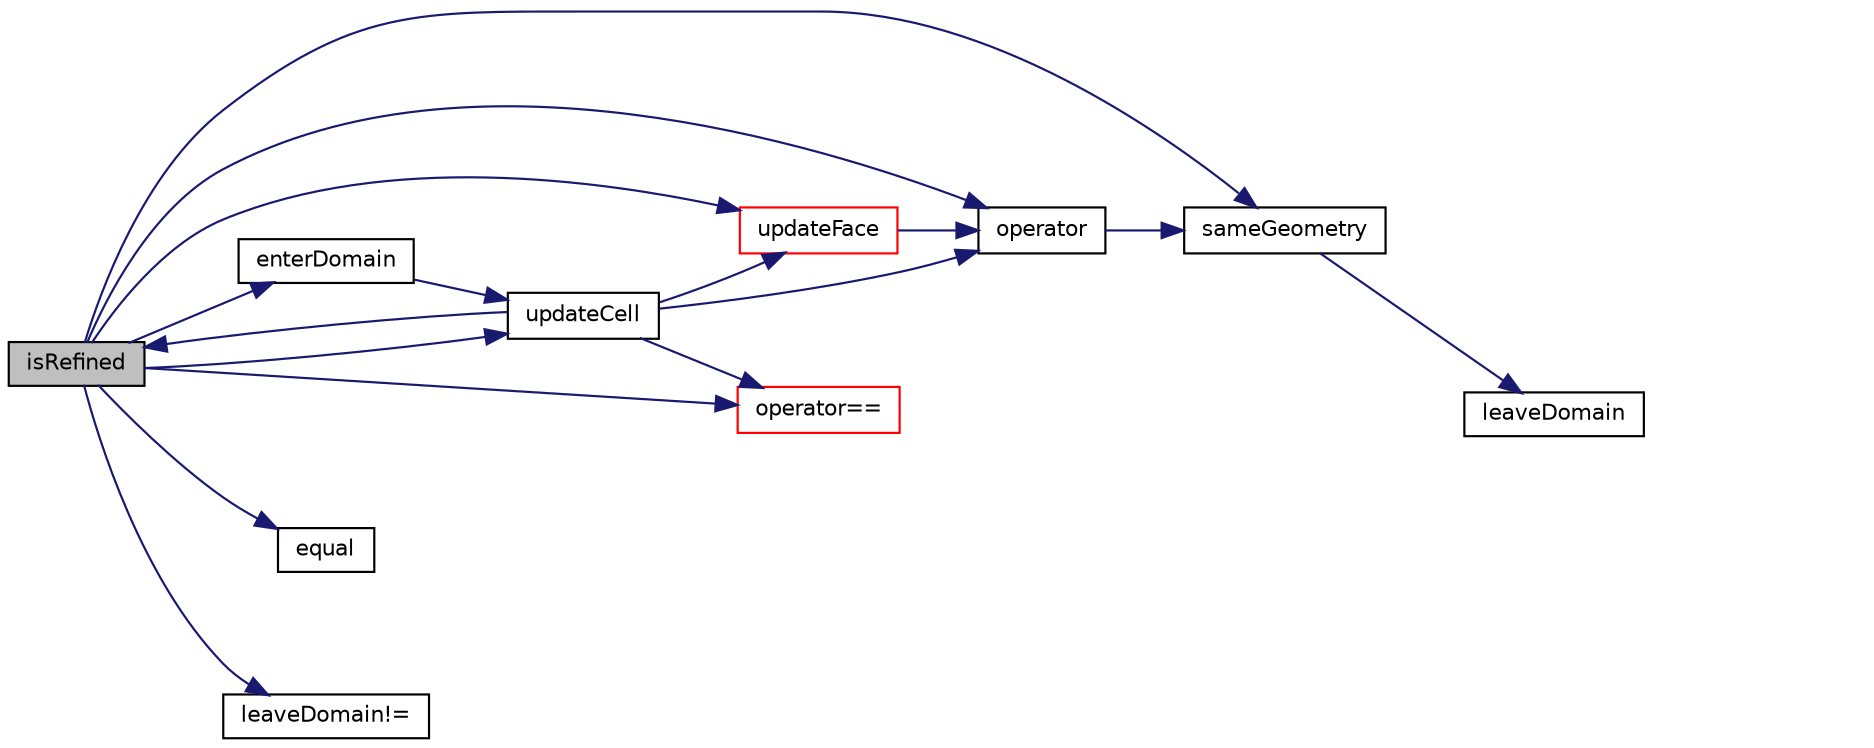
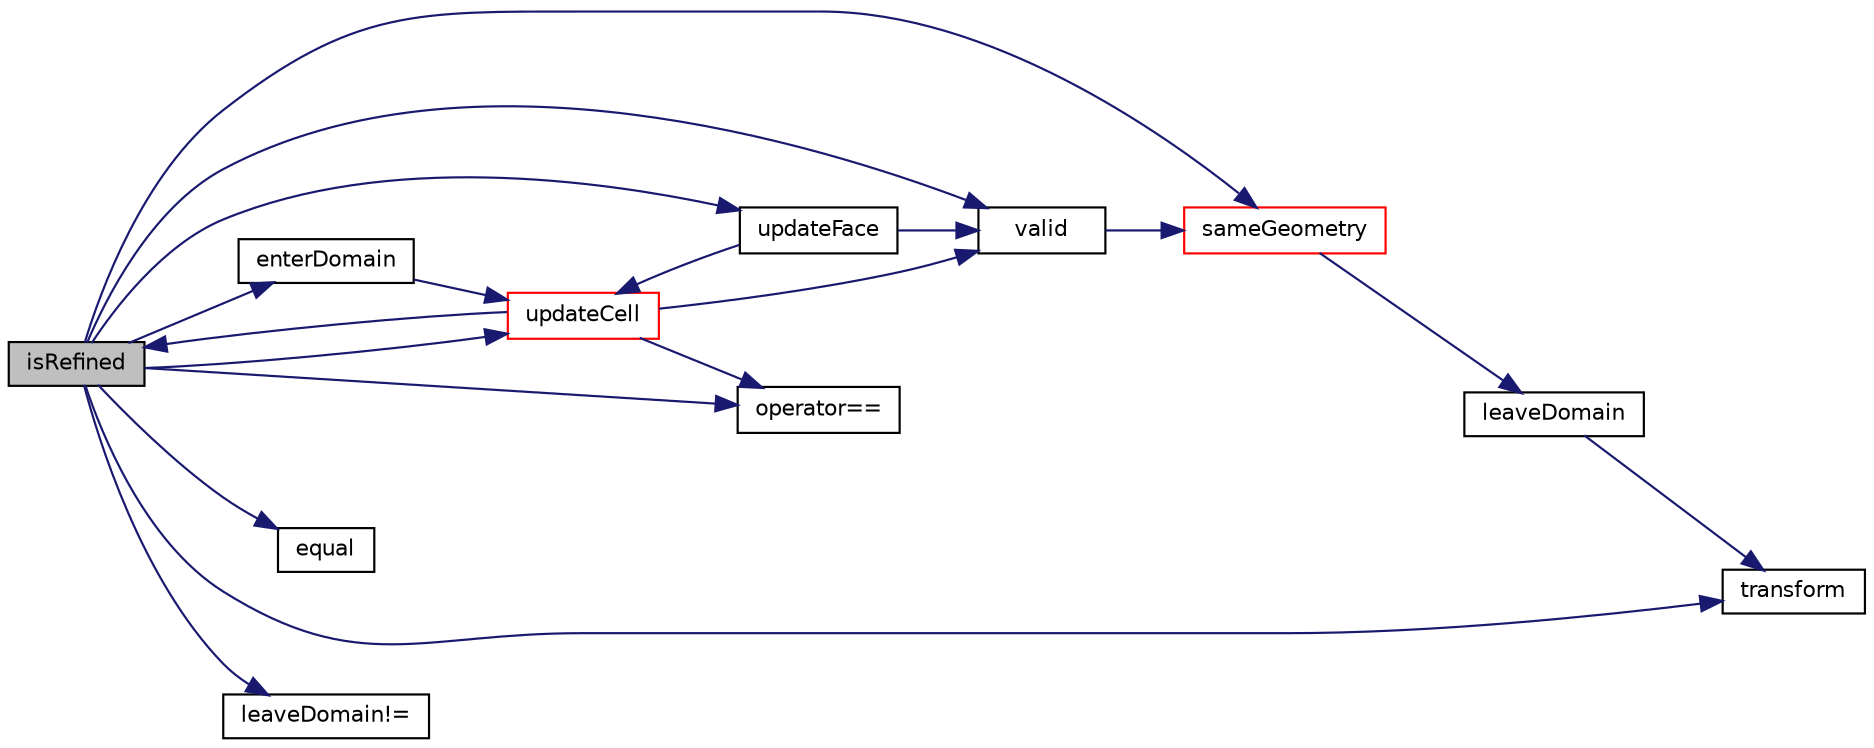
node "updateFace": color red -> black
node "operator": label "operator" -> "valid"
node "sameGeometry": color black -> red
edge "updateCell" -> "updateFace": reversed
node "updateCell": color black -> red
node "operator==": color red -> black
node "transform": added
